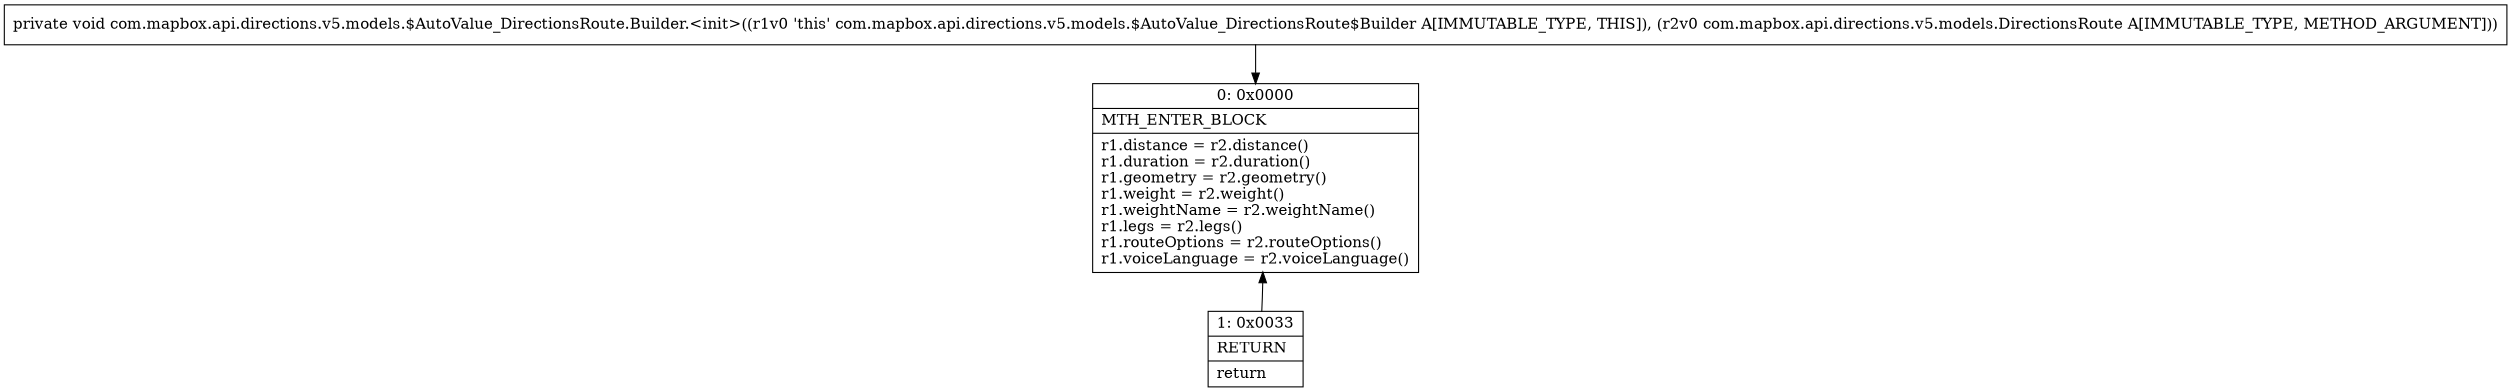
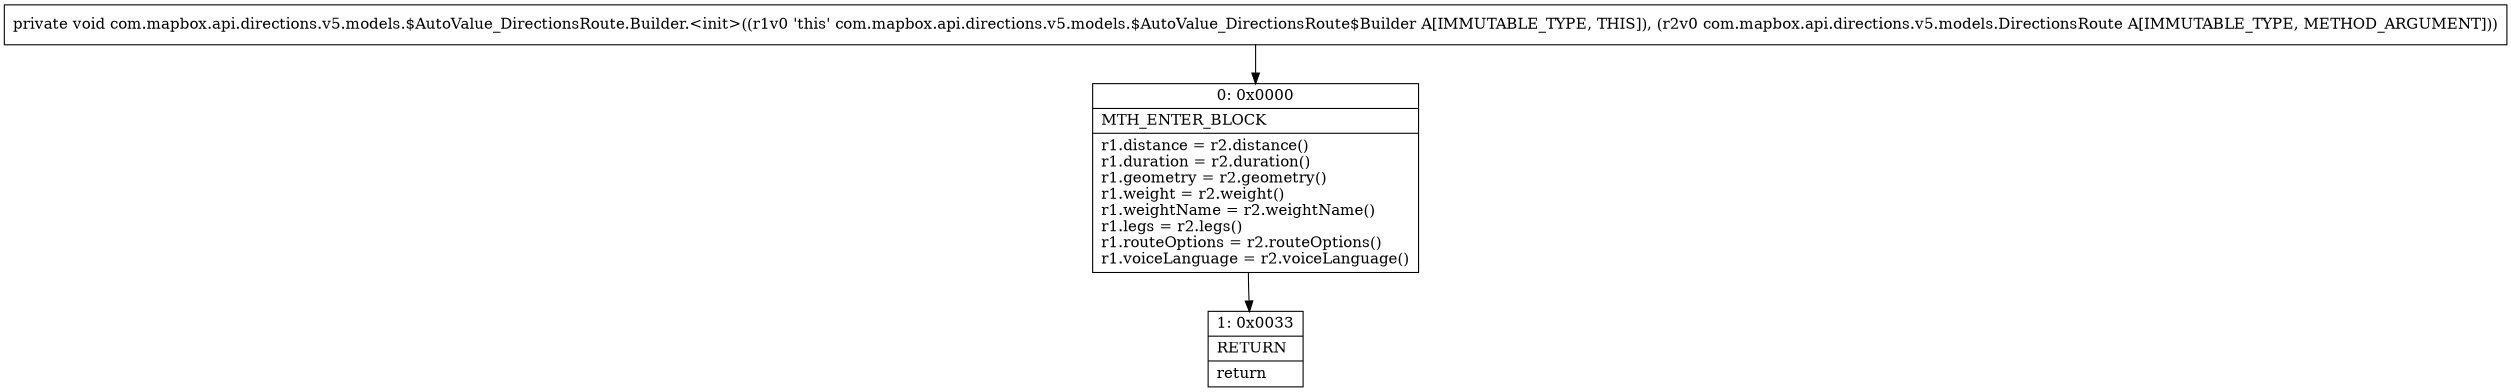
edge "1: 0x0033" -> "0: 0x0000": reversed
